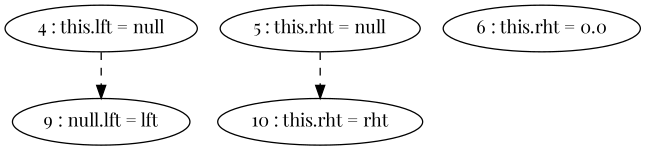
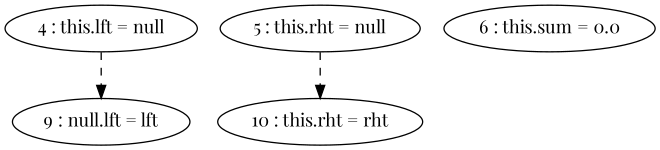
node "6 : this.rht = 0.0": label "6 : this.rht = 0.0" -> "6 : this.sum = 0.0"
